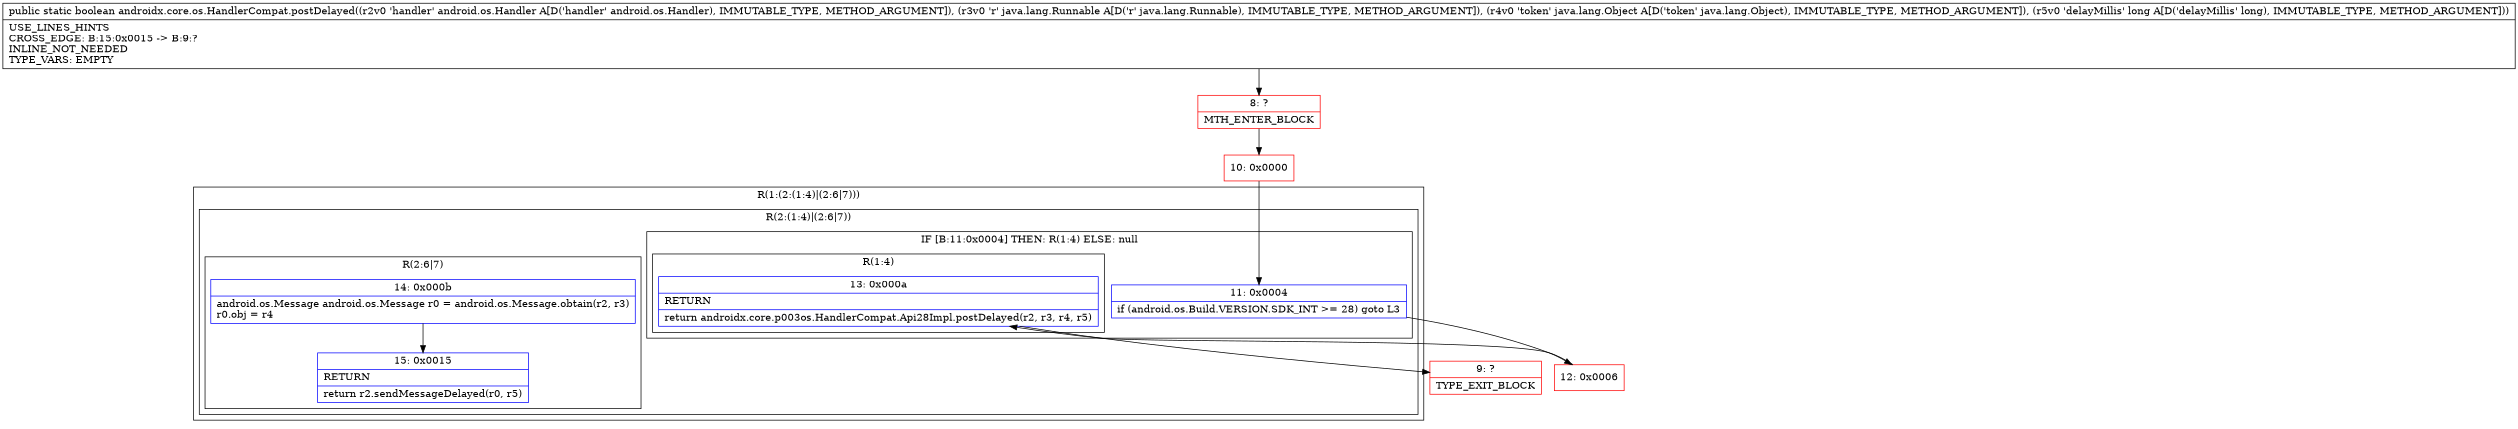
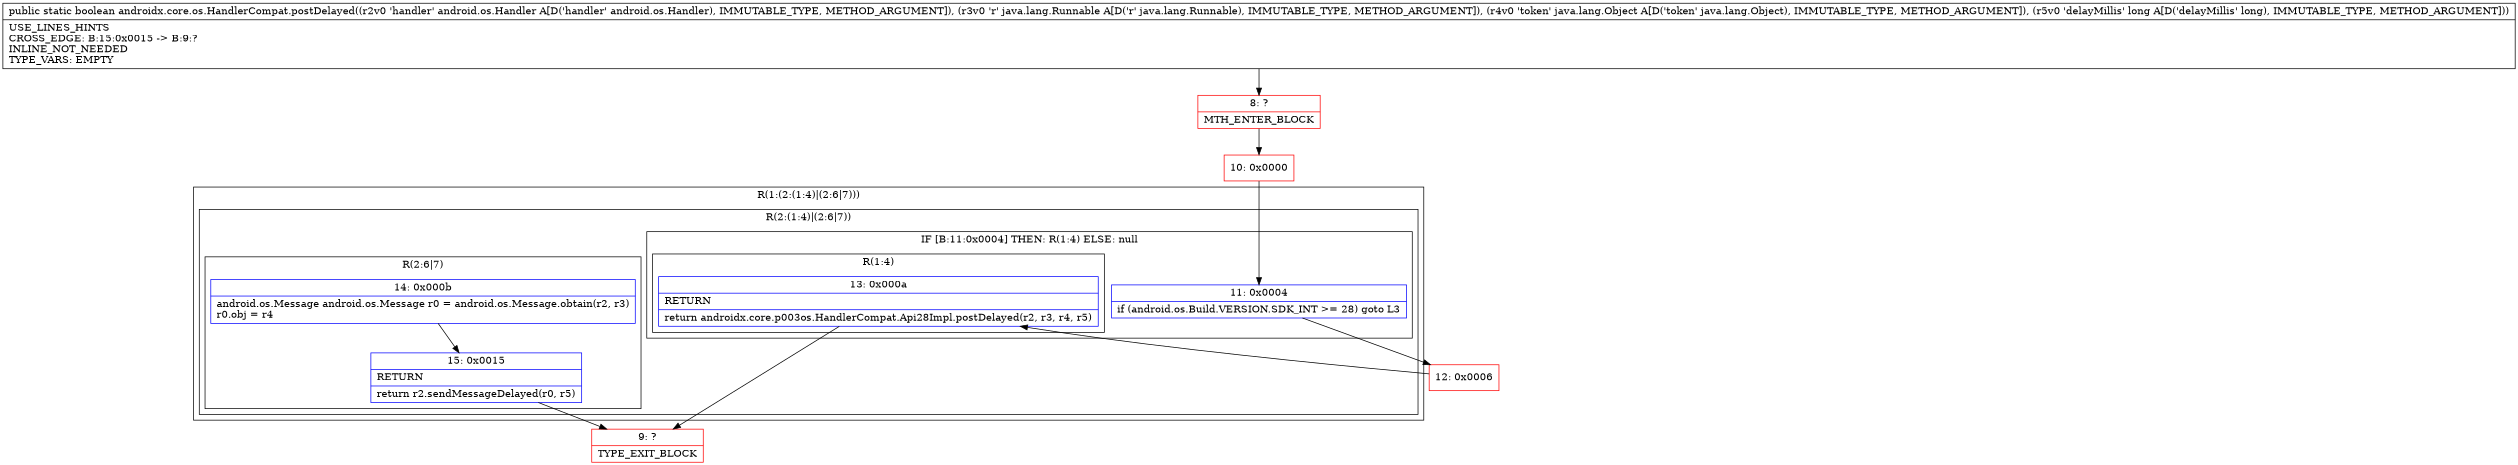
edge "15: 0x0015" -> "9: ?": added
